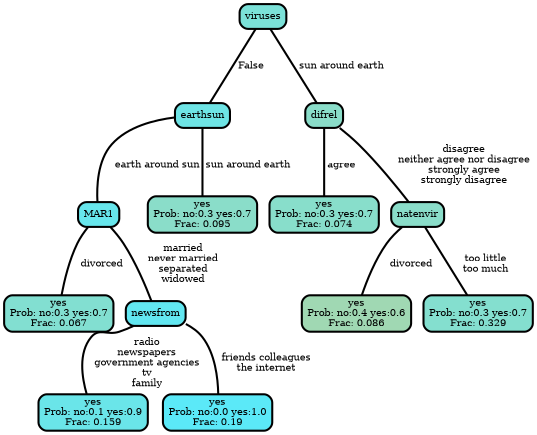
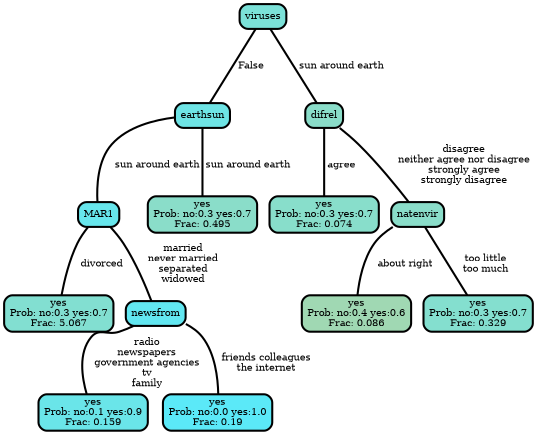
edge "earthsun" -- "MAR1": label " earth around sun" -> " sun around earth"
node "yes Prob: no:0.3 yes:0.7 Frac: 0.095": label "yes Prob: no:0.3 yes:0.7 Frac: 0.095" -> "yes Prob: no:0.3 yes:0.7 Frac: 0.495"
edge "natenvir" -- "yes Prob: no:0.4 yes:0.6 Frac: 0.086": label " divorced" -> " about right"
node "yes Prob: no:0.3 yes:0.7 Frac: 0.067": label "yes Prob: no:0.3 yes:0.7 Frac: 0.067" -> "yes Prob: no:0.3 yes:0.7 Frac: 5.067"
